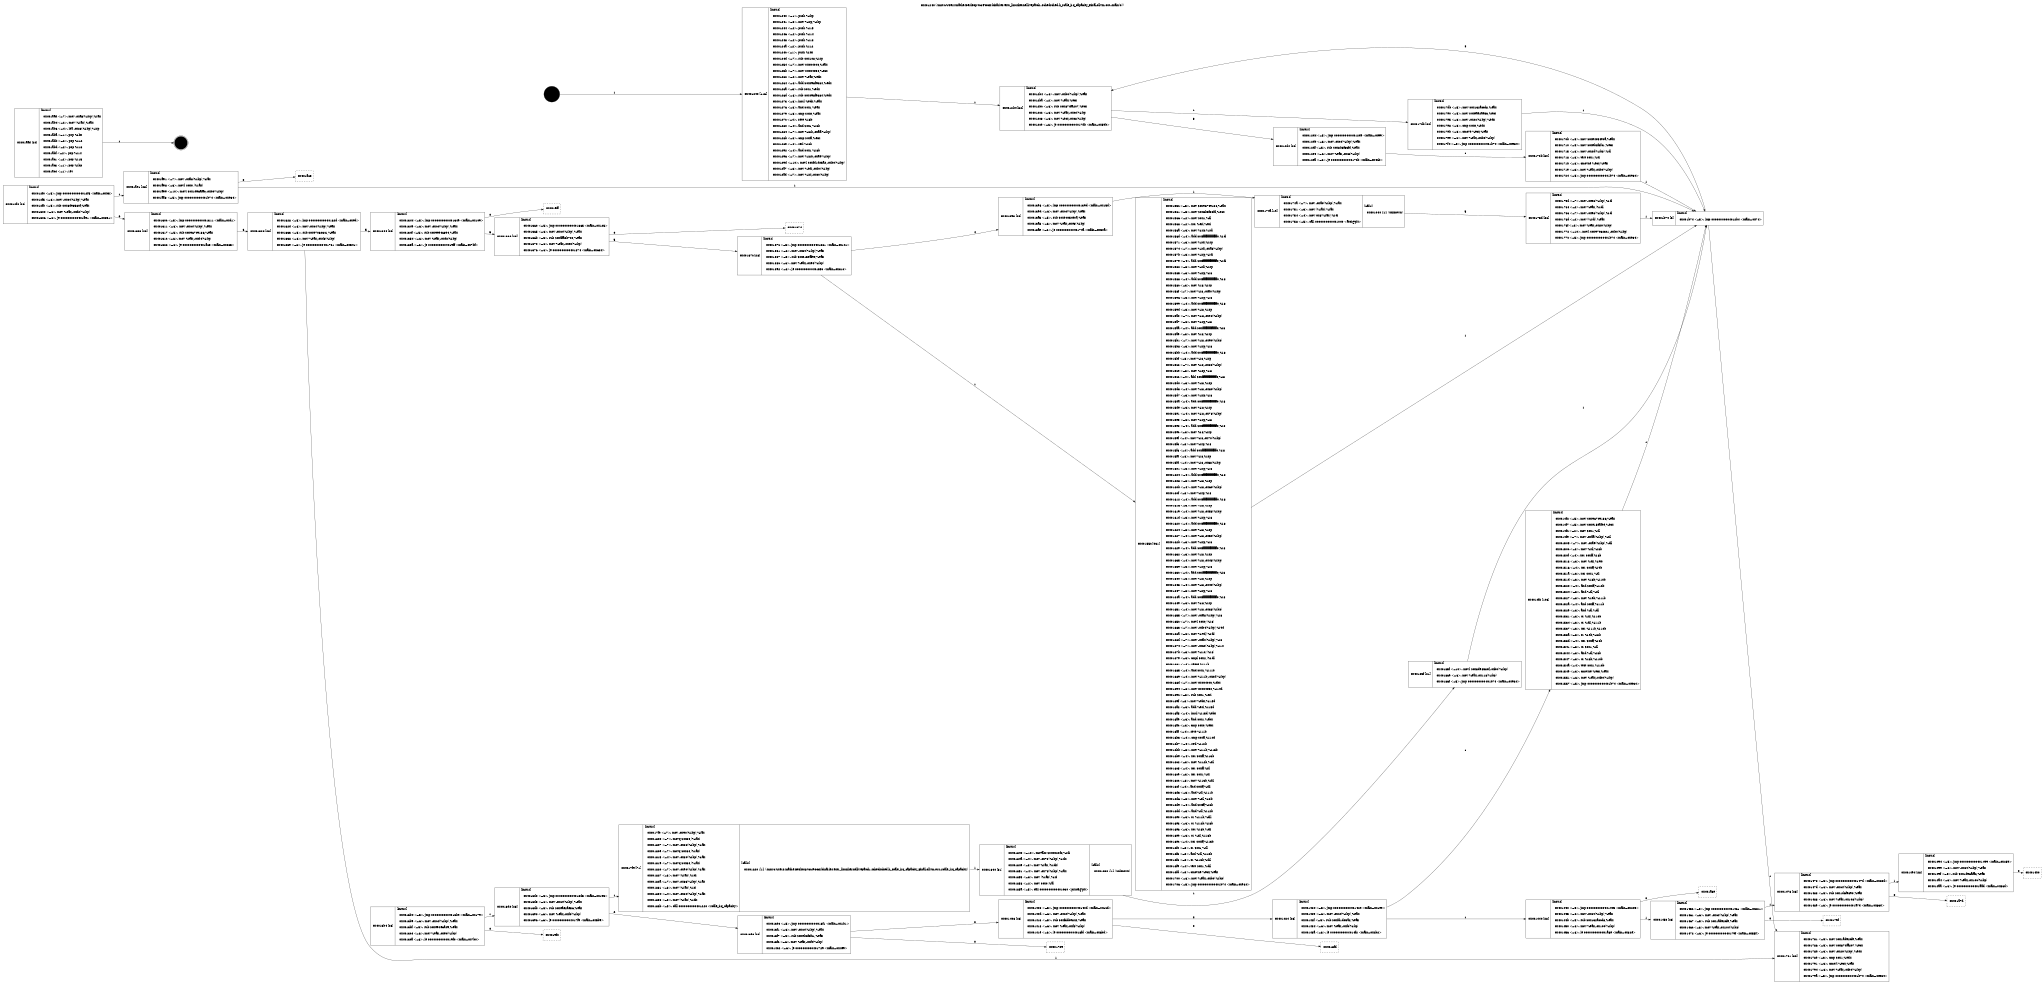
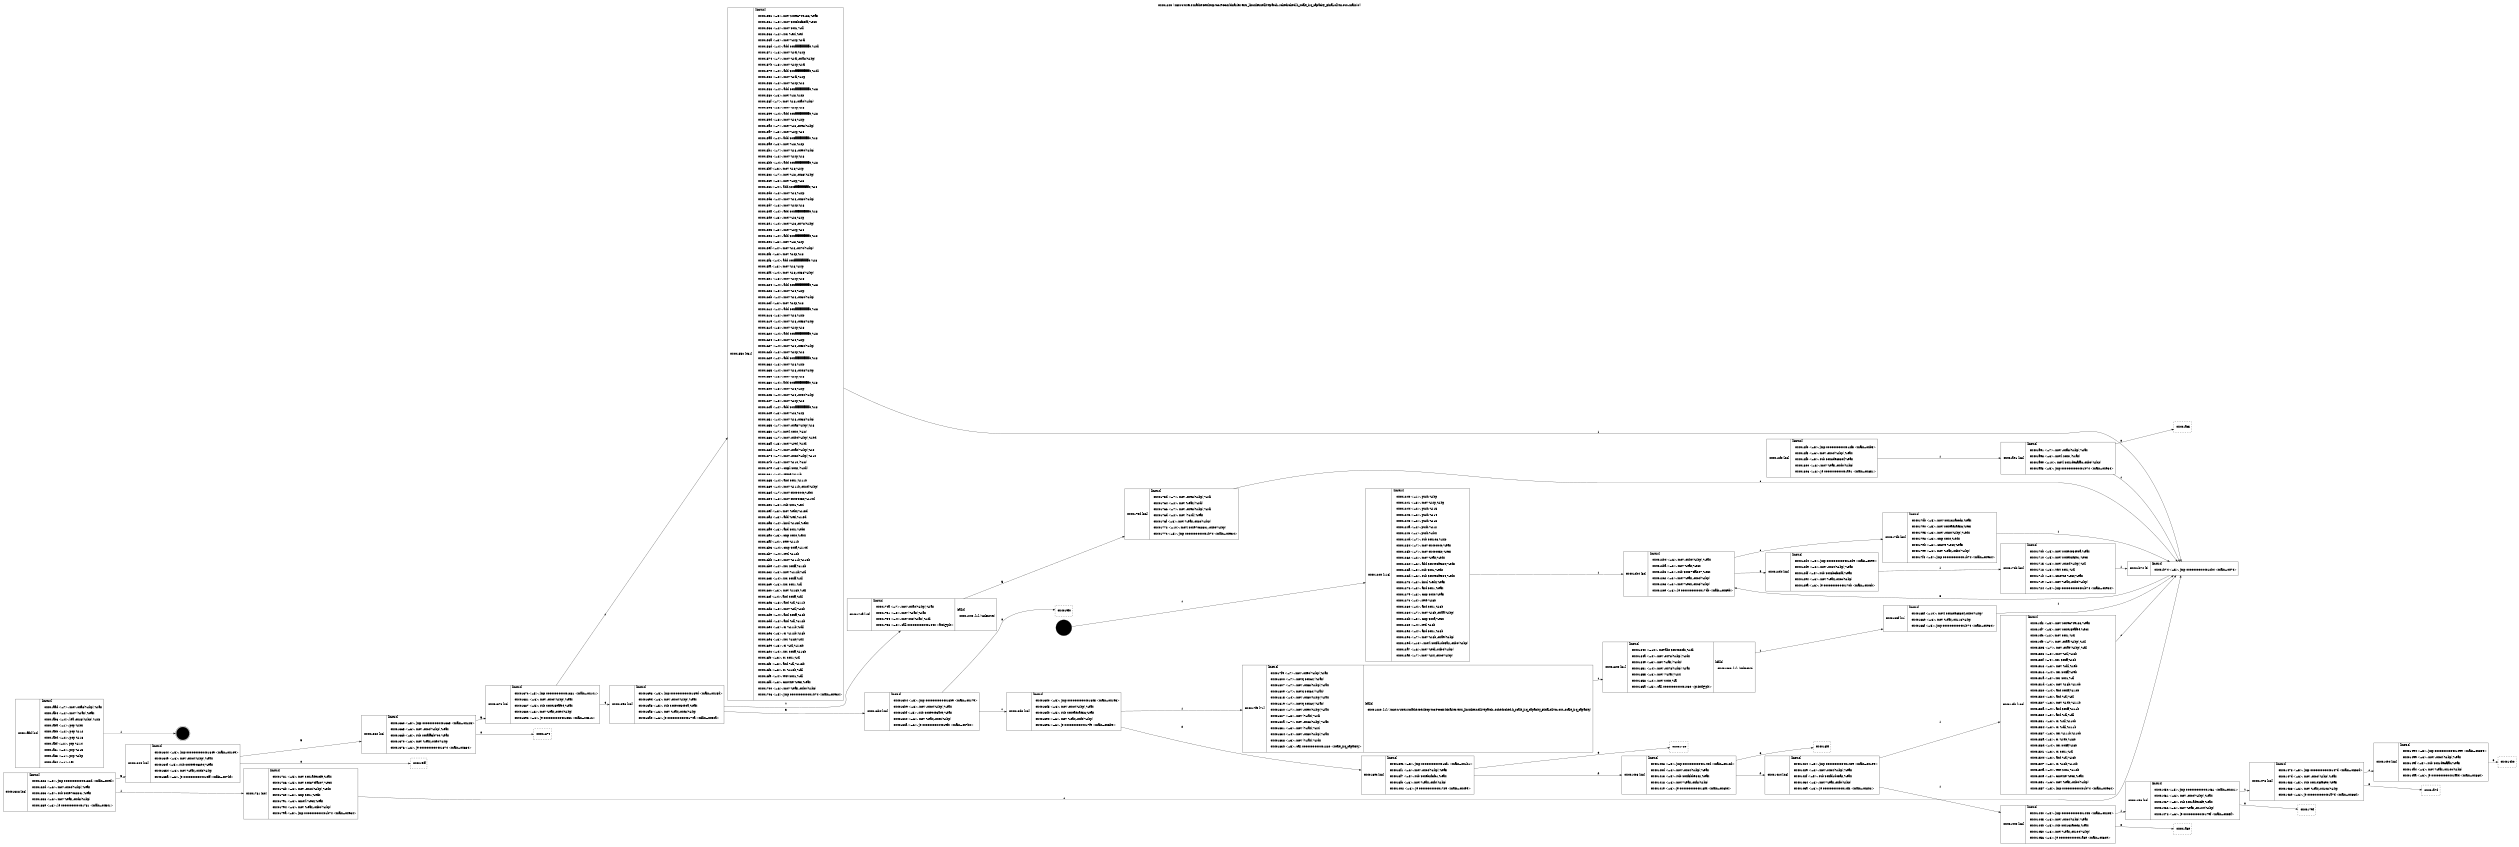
node "0x40130c [28]": removed
edge "0x401b74 [5]" -> "0x401781 [30]": reversed
edge "0x401398 [28]" -> "0x4013b4 [28]": added, label "3"
